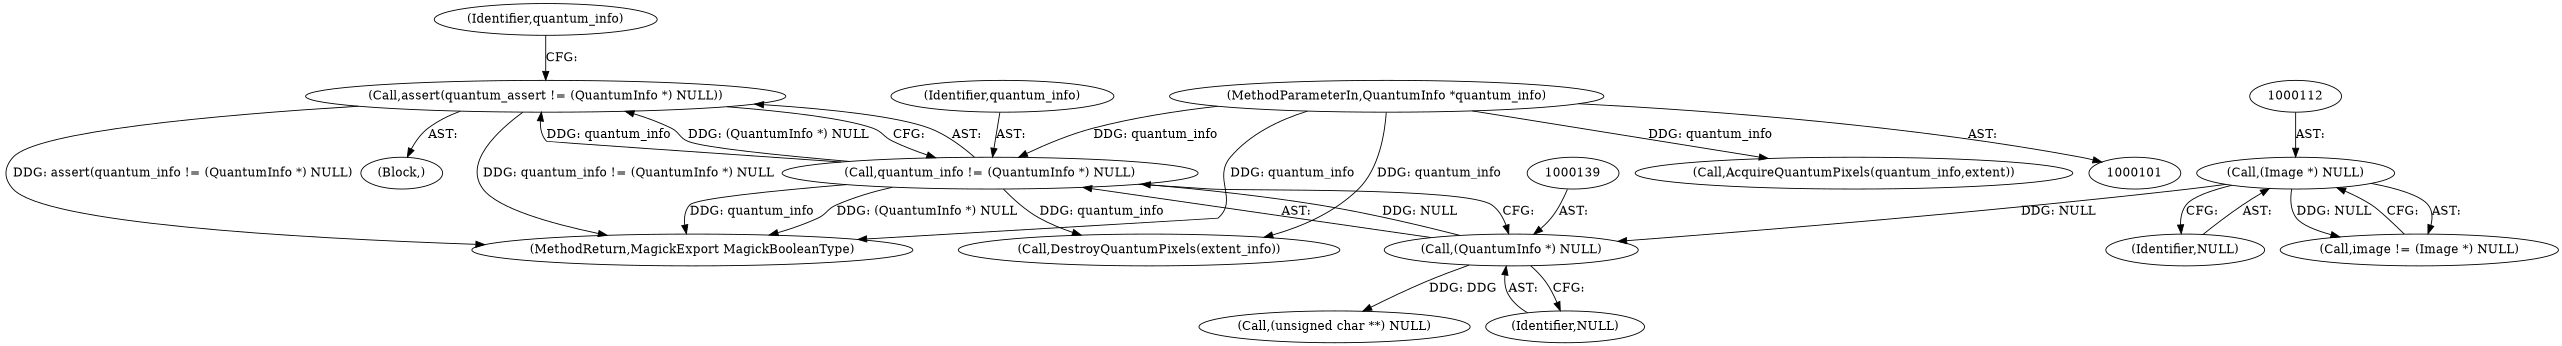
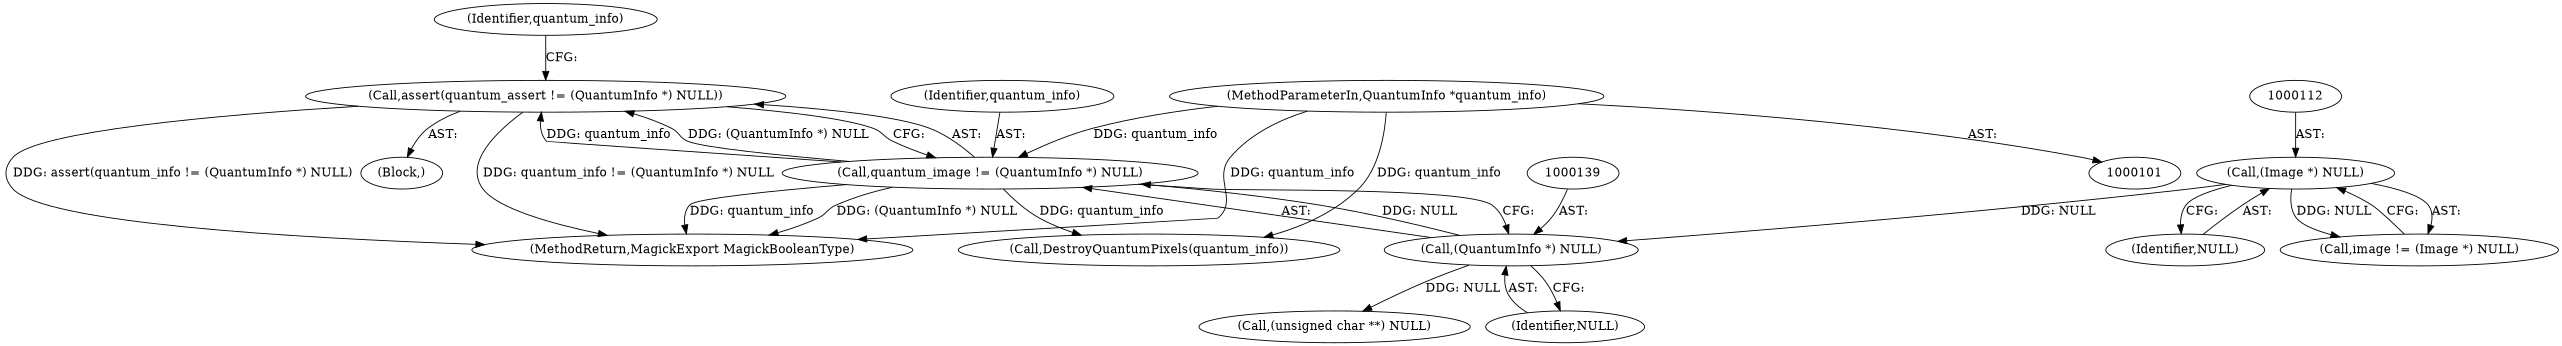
node "(Call,quantum_info != (QuantumInfo *) NULL)": label "(Call,quantum_info != (QuantumInfo *) NULL)" -> "(Call,quantum_image != (QuantumInfo *) NULL)"
node "(Call,AcquireQuantumPixels(quantum_info,extent))": removed
node "(Call,DestroyQuantumPixels(extent_info))": label "(Call,DestroyQuantumPixels(extent_info))" -> "(Call,DestroyQuantumPixels(quantum_info))"
edge "(Call,(QuantumInfo *) NULL)" -> "(Call,(unsigned char **) NULL)": label "DDG: DDG" -> "DDG: NULL"
